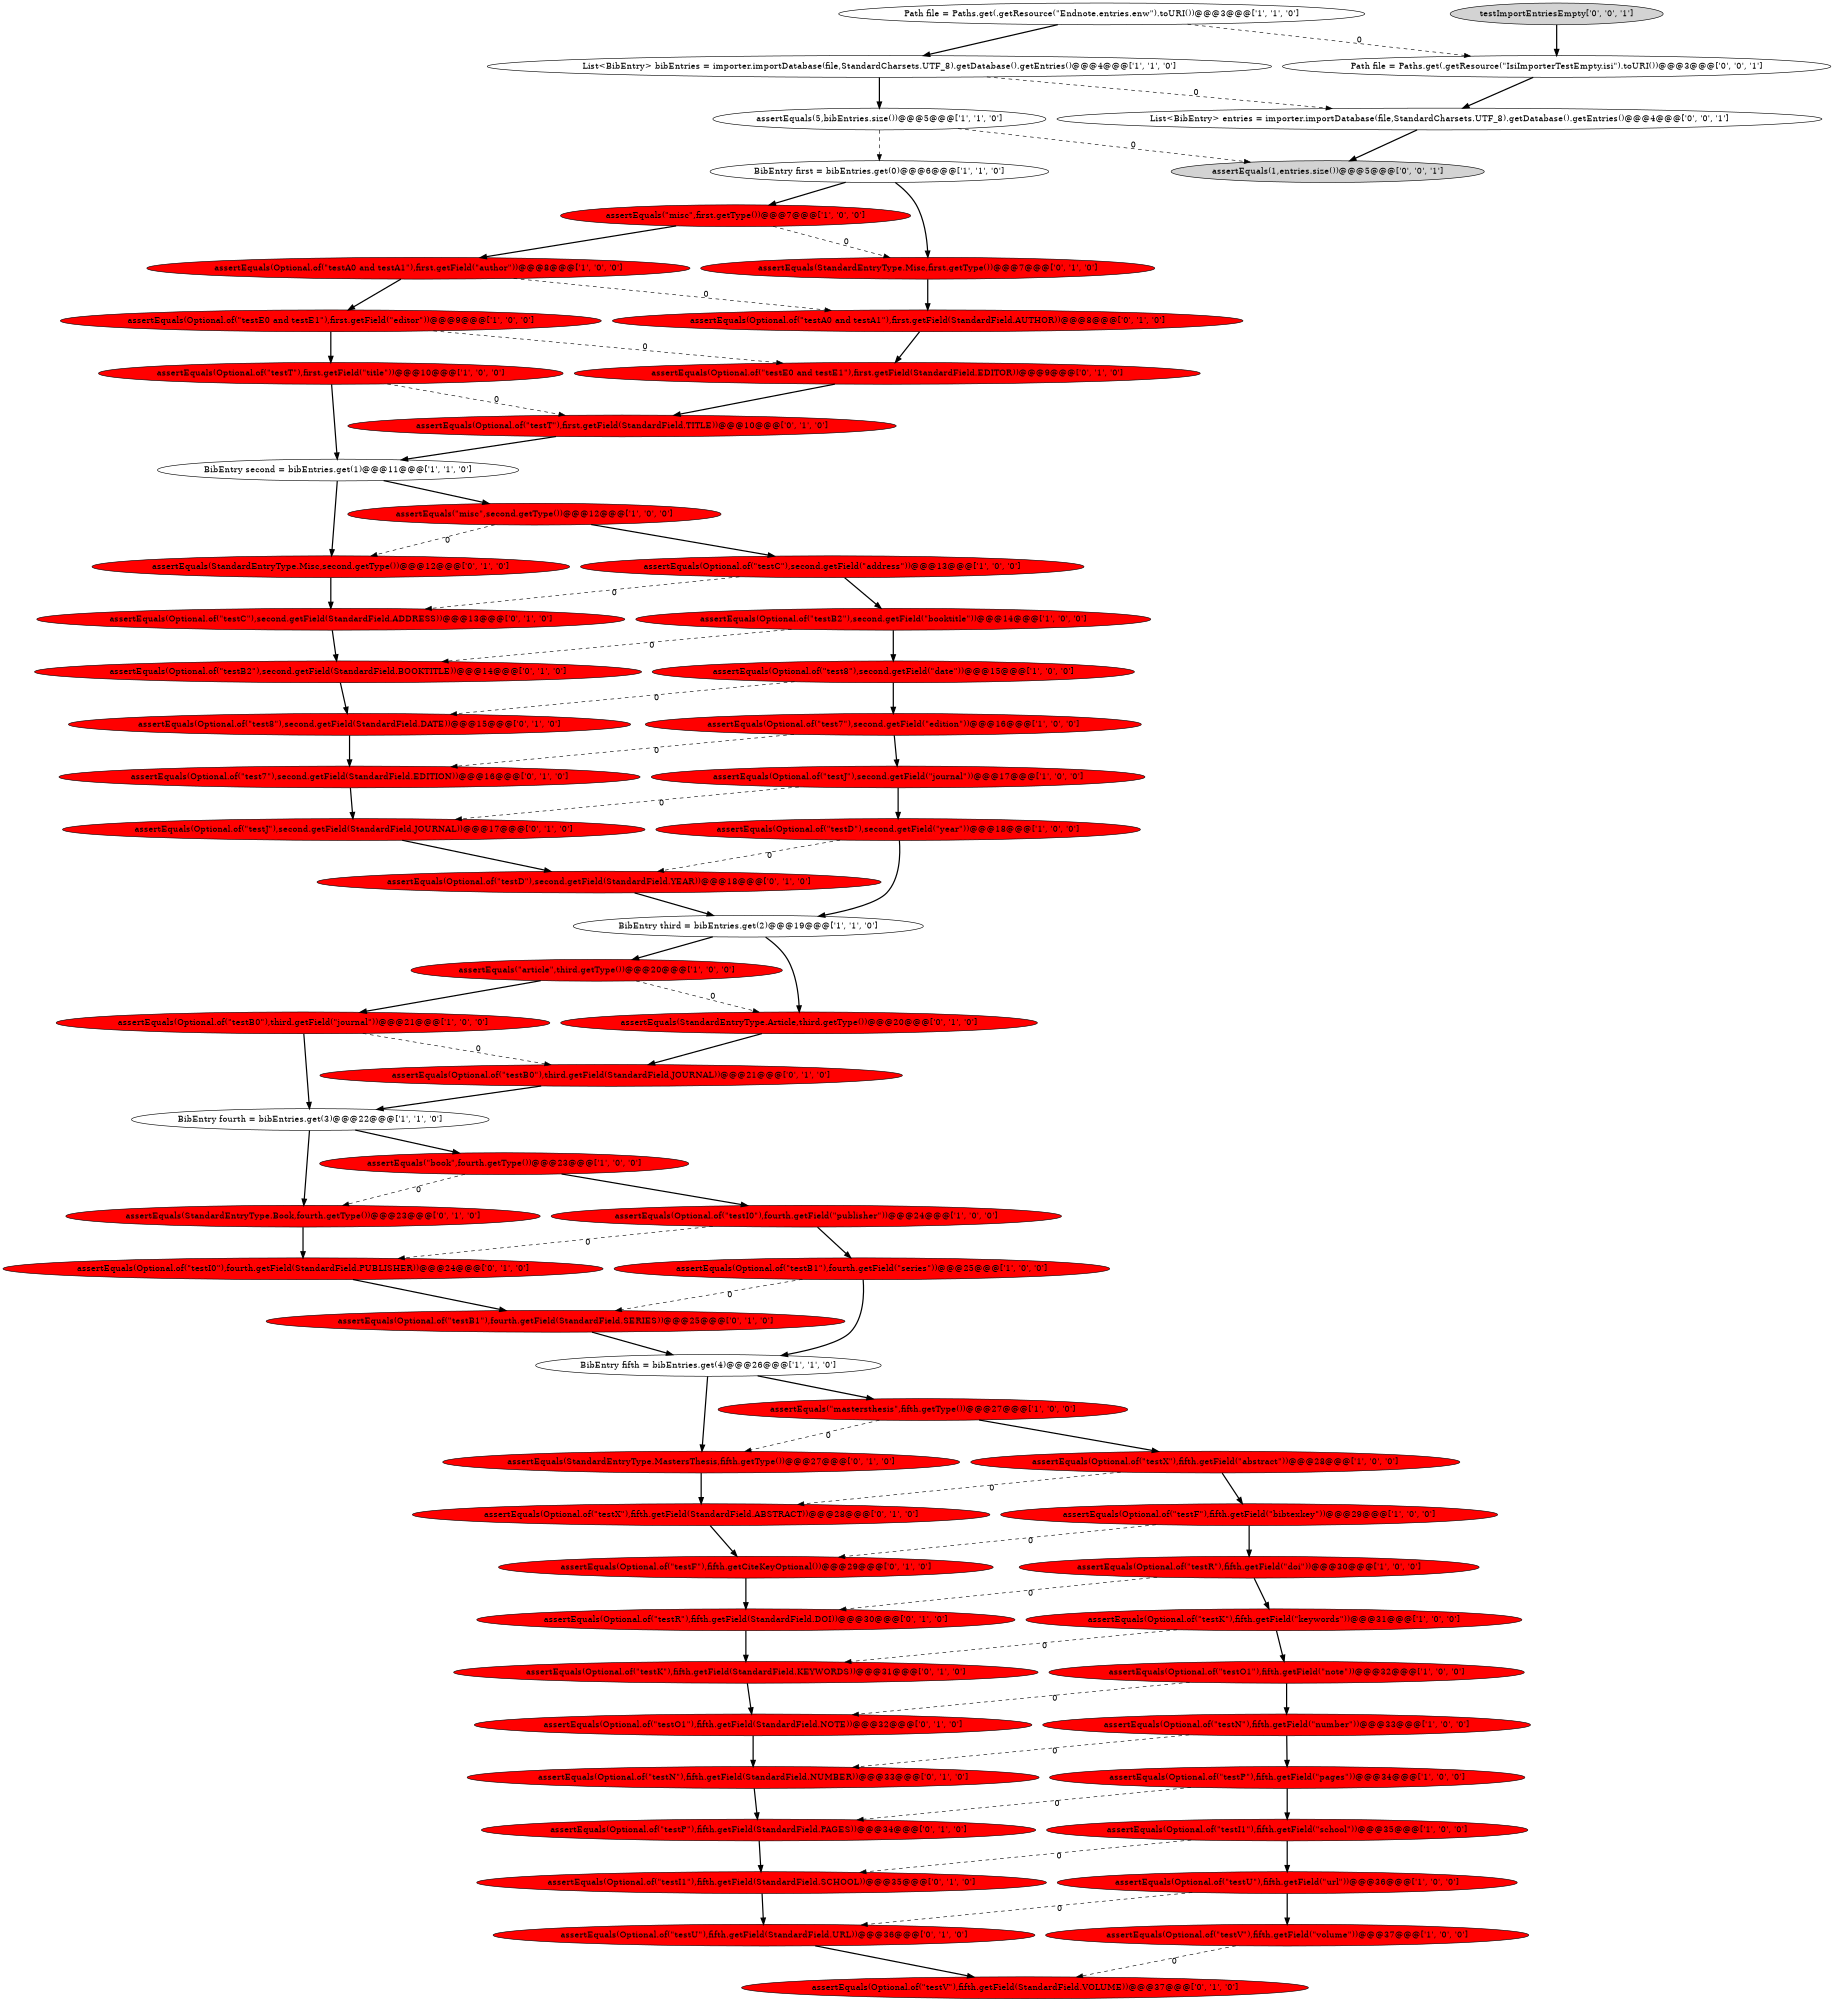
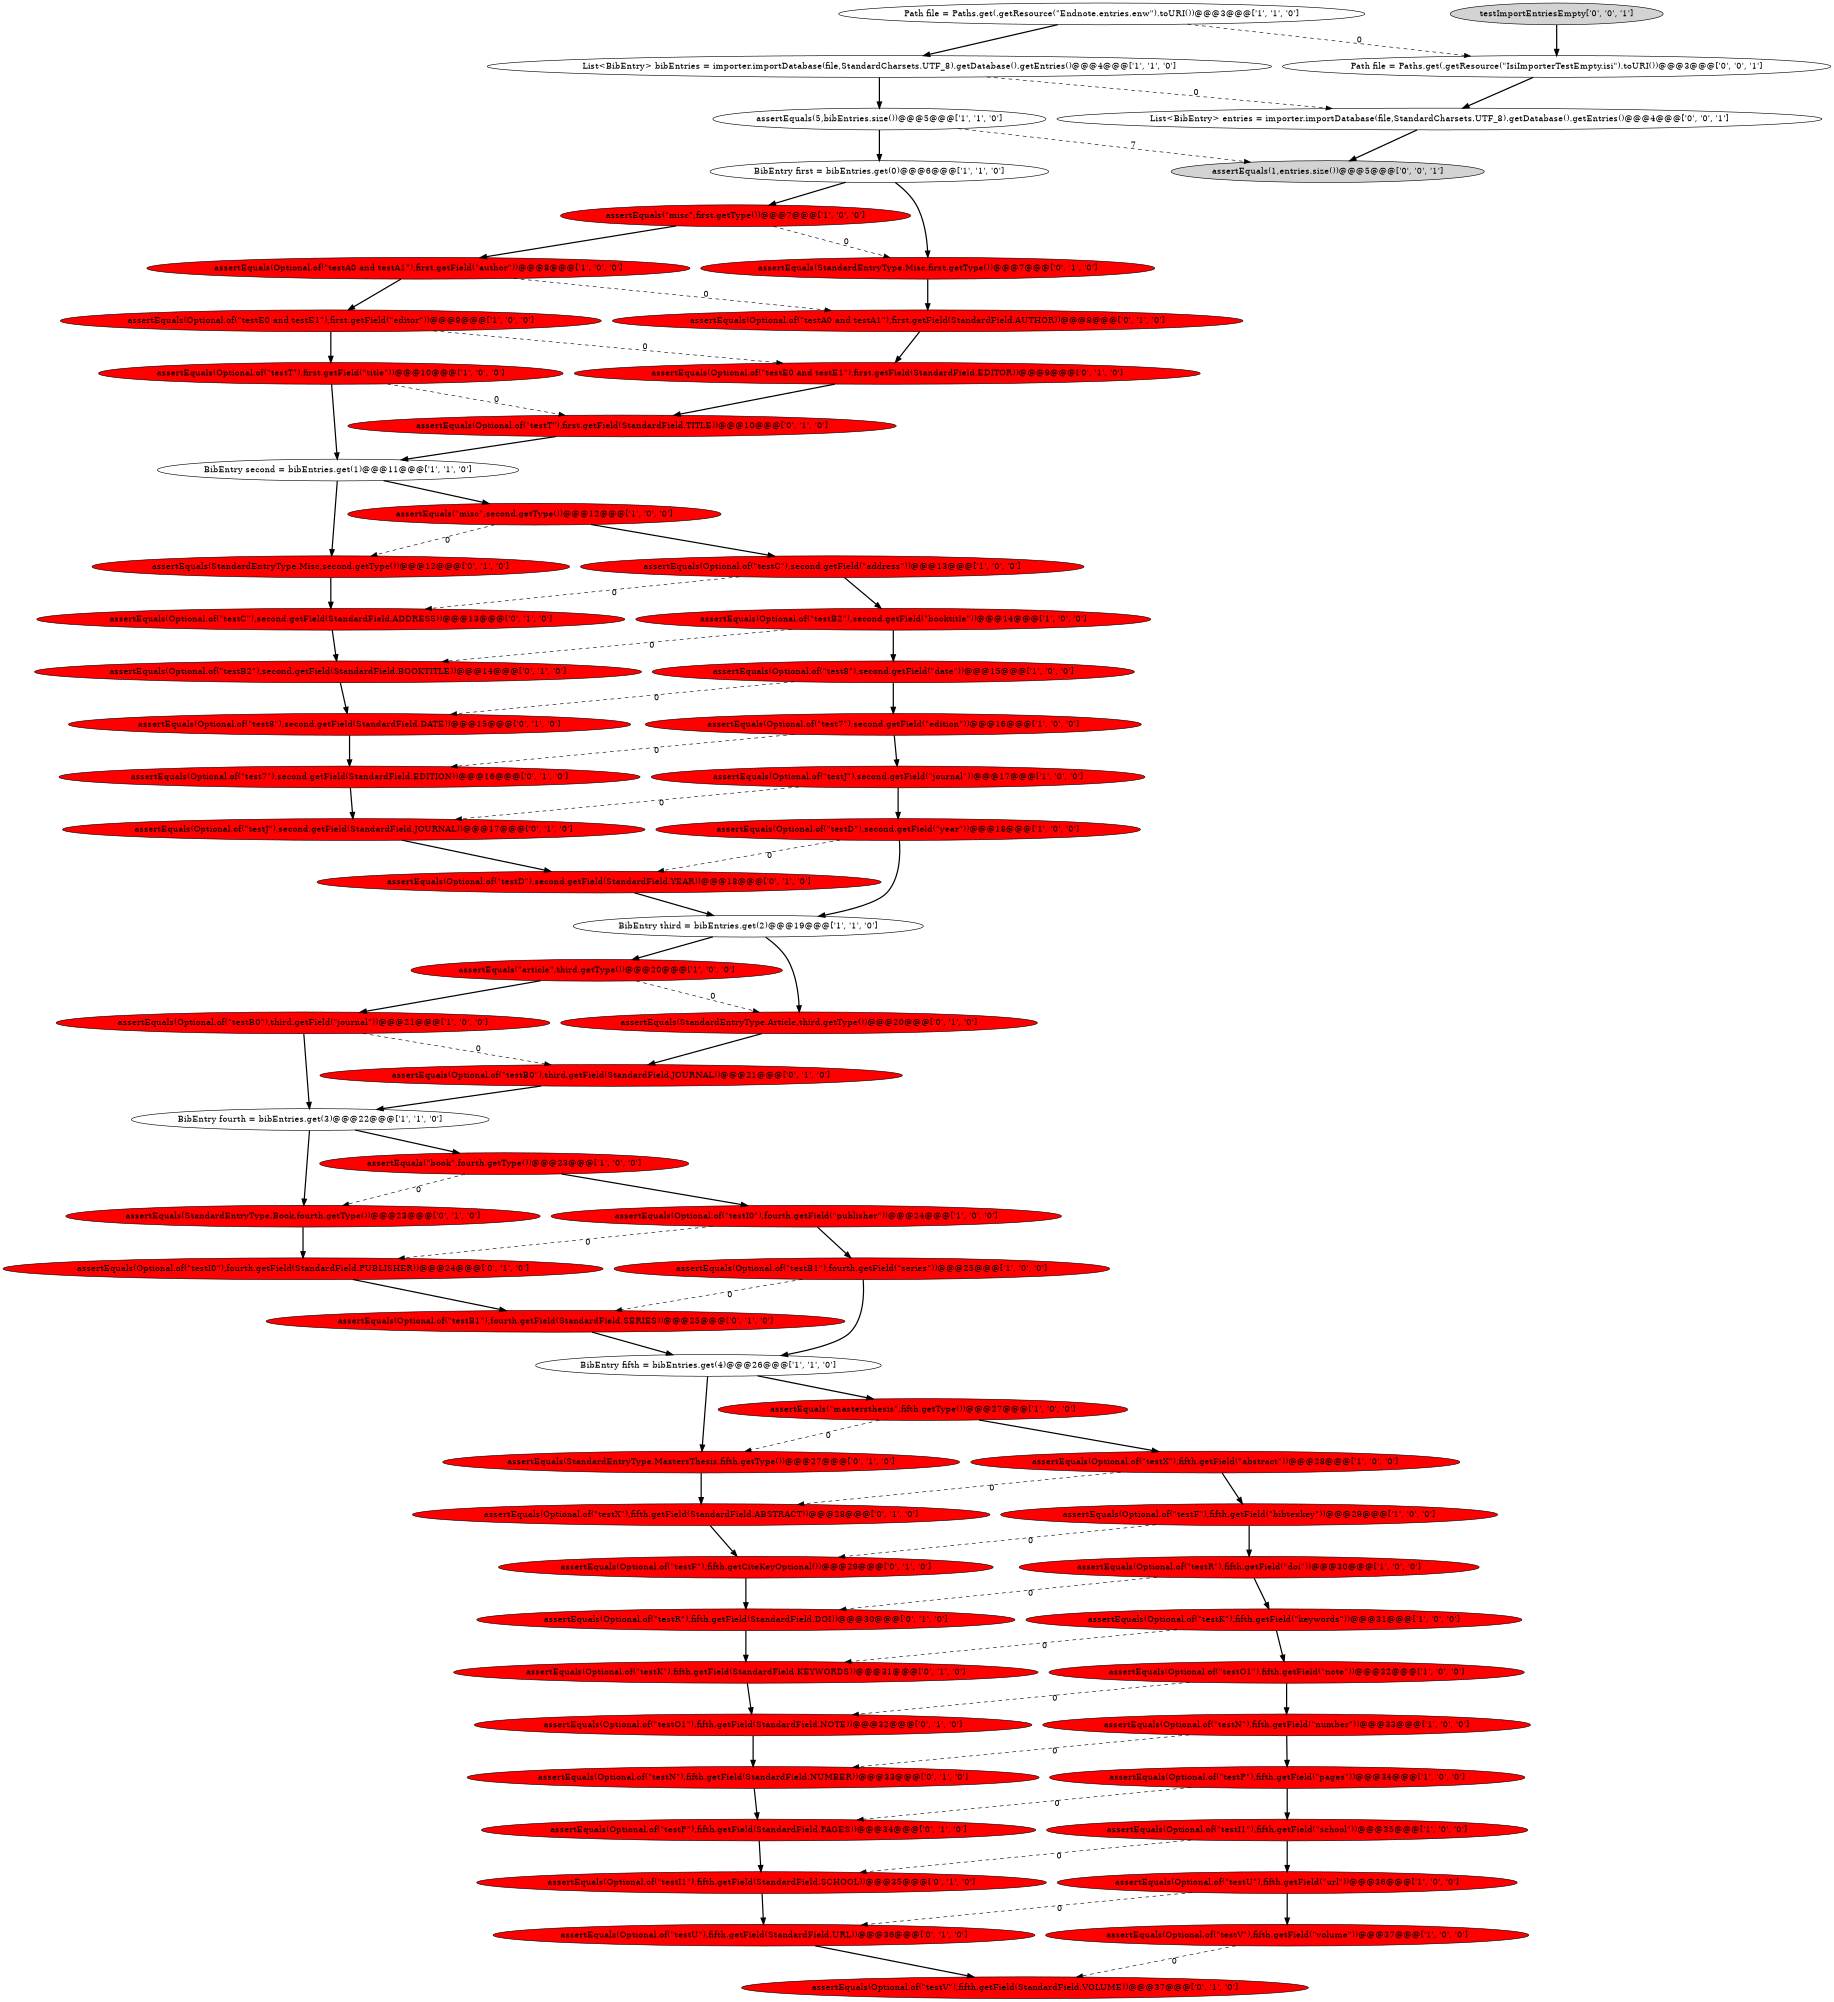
edge "assertEquals(5,bibEntries.size())@@@5@@@['1', '1', '0']" -> "BibEntry first = bibEntries.get(0)@@@6@@@['1', '1', '0']": style dashed -> bold
edge "assertEquals(5,bibEntries.size())@@@5@@@['1', '1', '0']" -> "assertEquals(1,entries.size())@@@5@@@['0', '0', '1']": label "0" -> "7"
